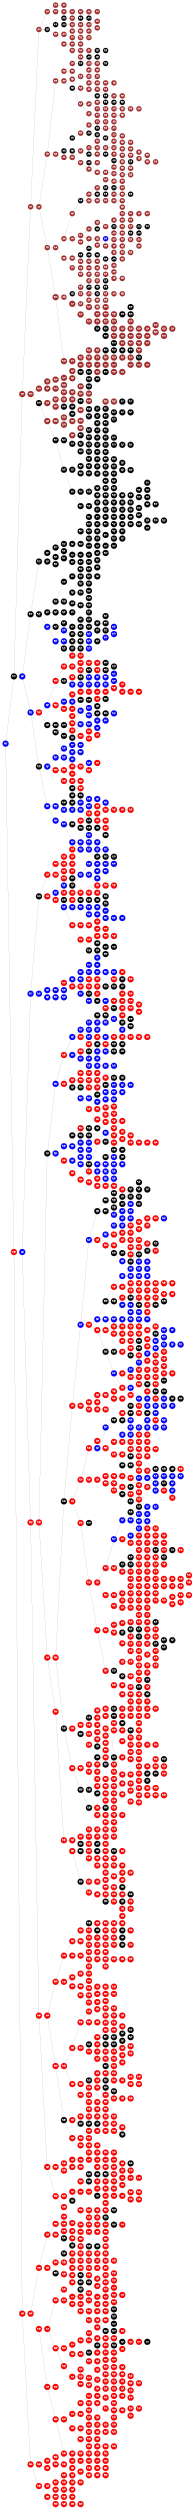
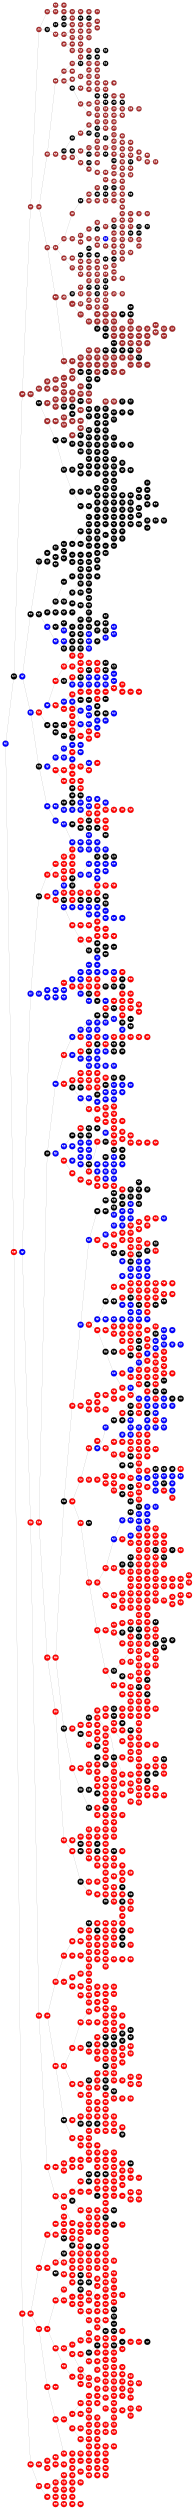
node "nX: 221 Y: 214": fillcolor blue -> Red
